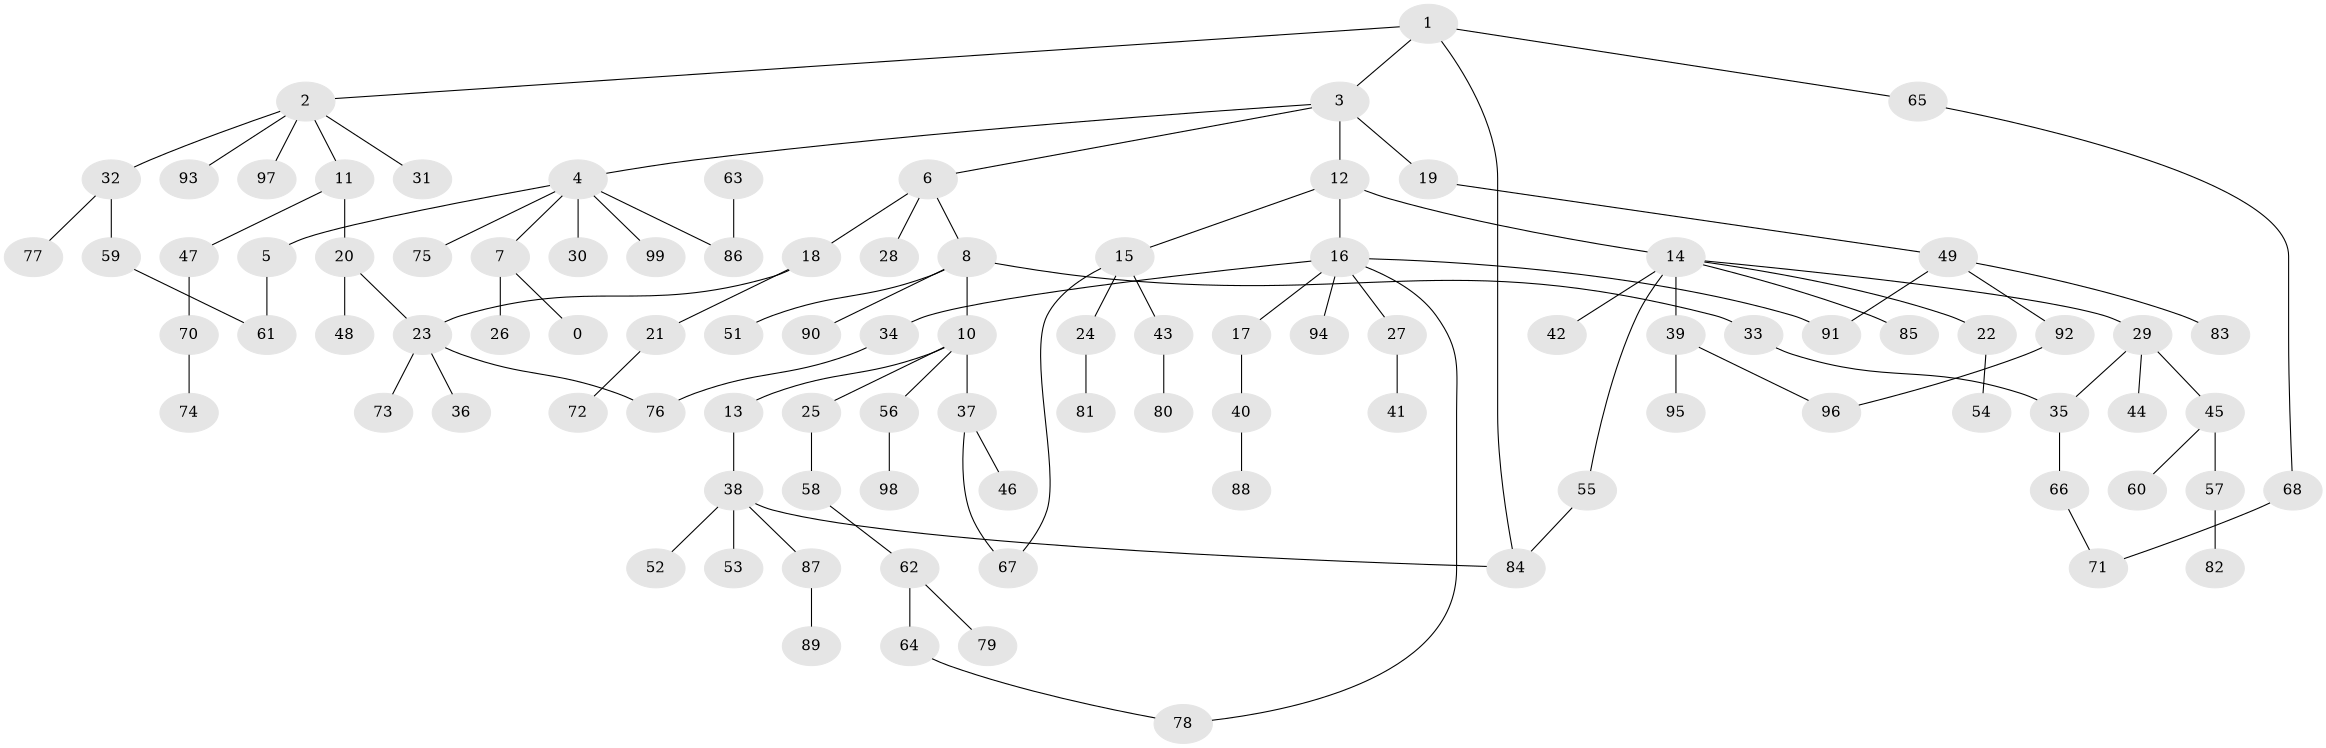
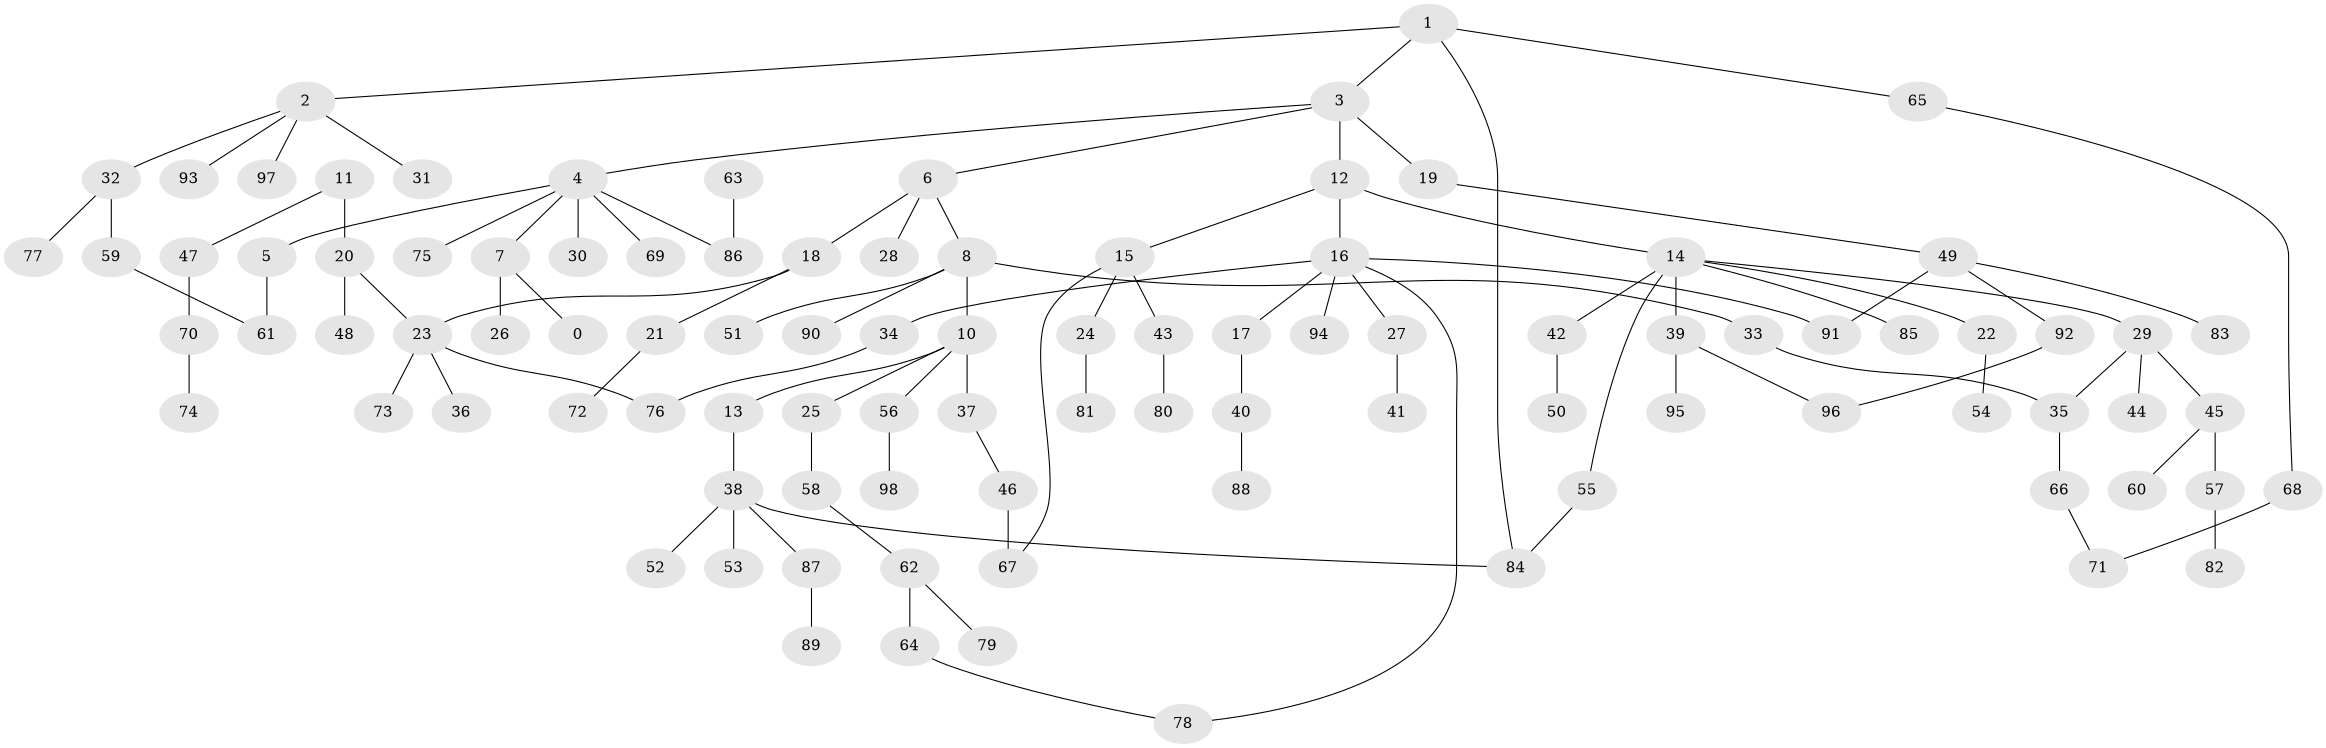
edge "2" -- "11": removed
node "99": label "99" -> "69"
node "50": added
edge "37" -- "67": now "46" -- "67"
